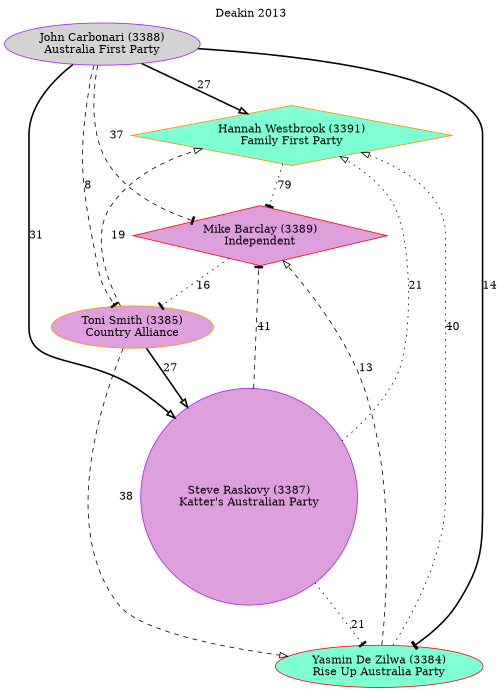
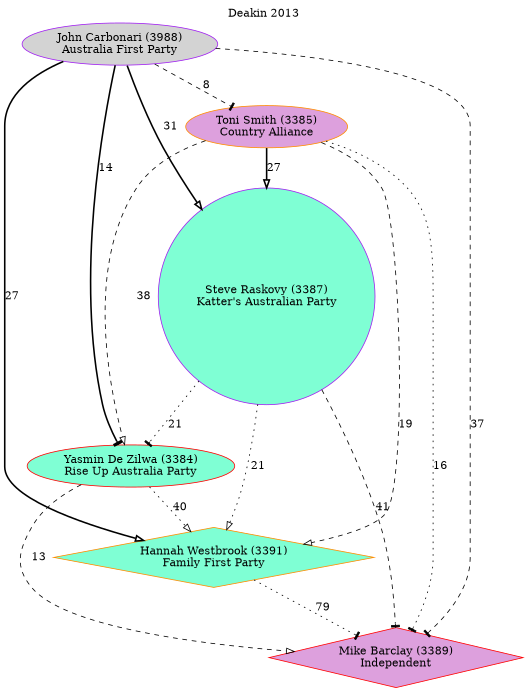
node "John Carbonari (3388) Australia First Party": label "John Carbonari (3388) Australia First Party" -> "John Carbonari (3988) Australia First Party"
edge "Mike Barclay (3389) Independent" -> "Toni Smith (3385) Country Alliance": reversed
node "Steve Raskovy (3387) Katter's Australian Party": fillcolor plum -> aquamarine
